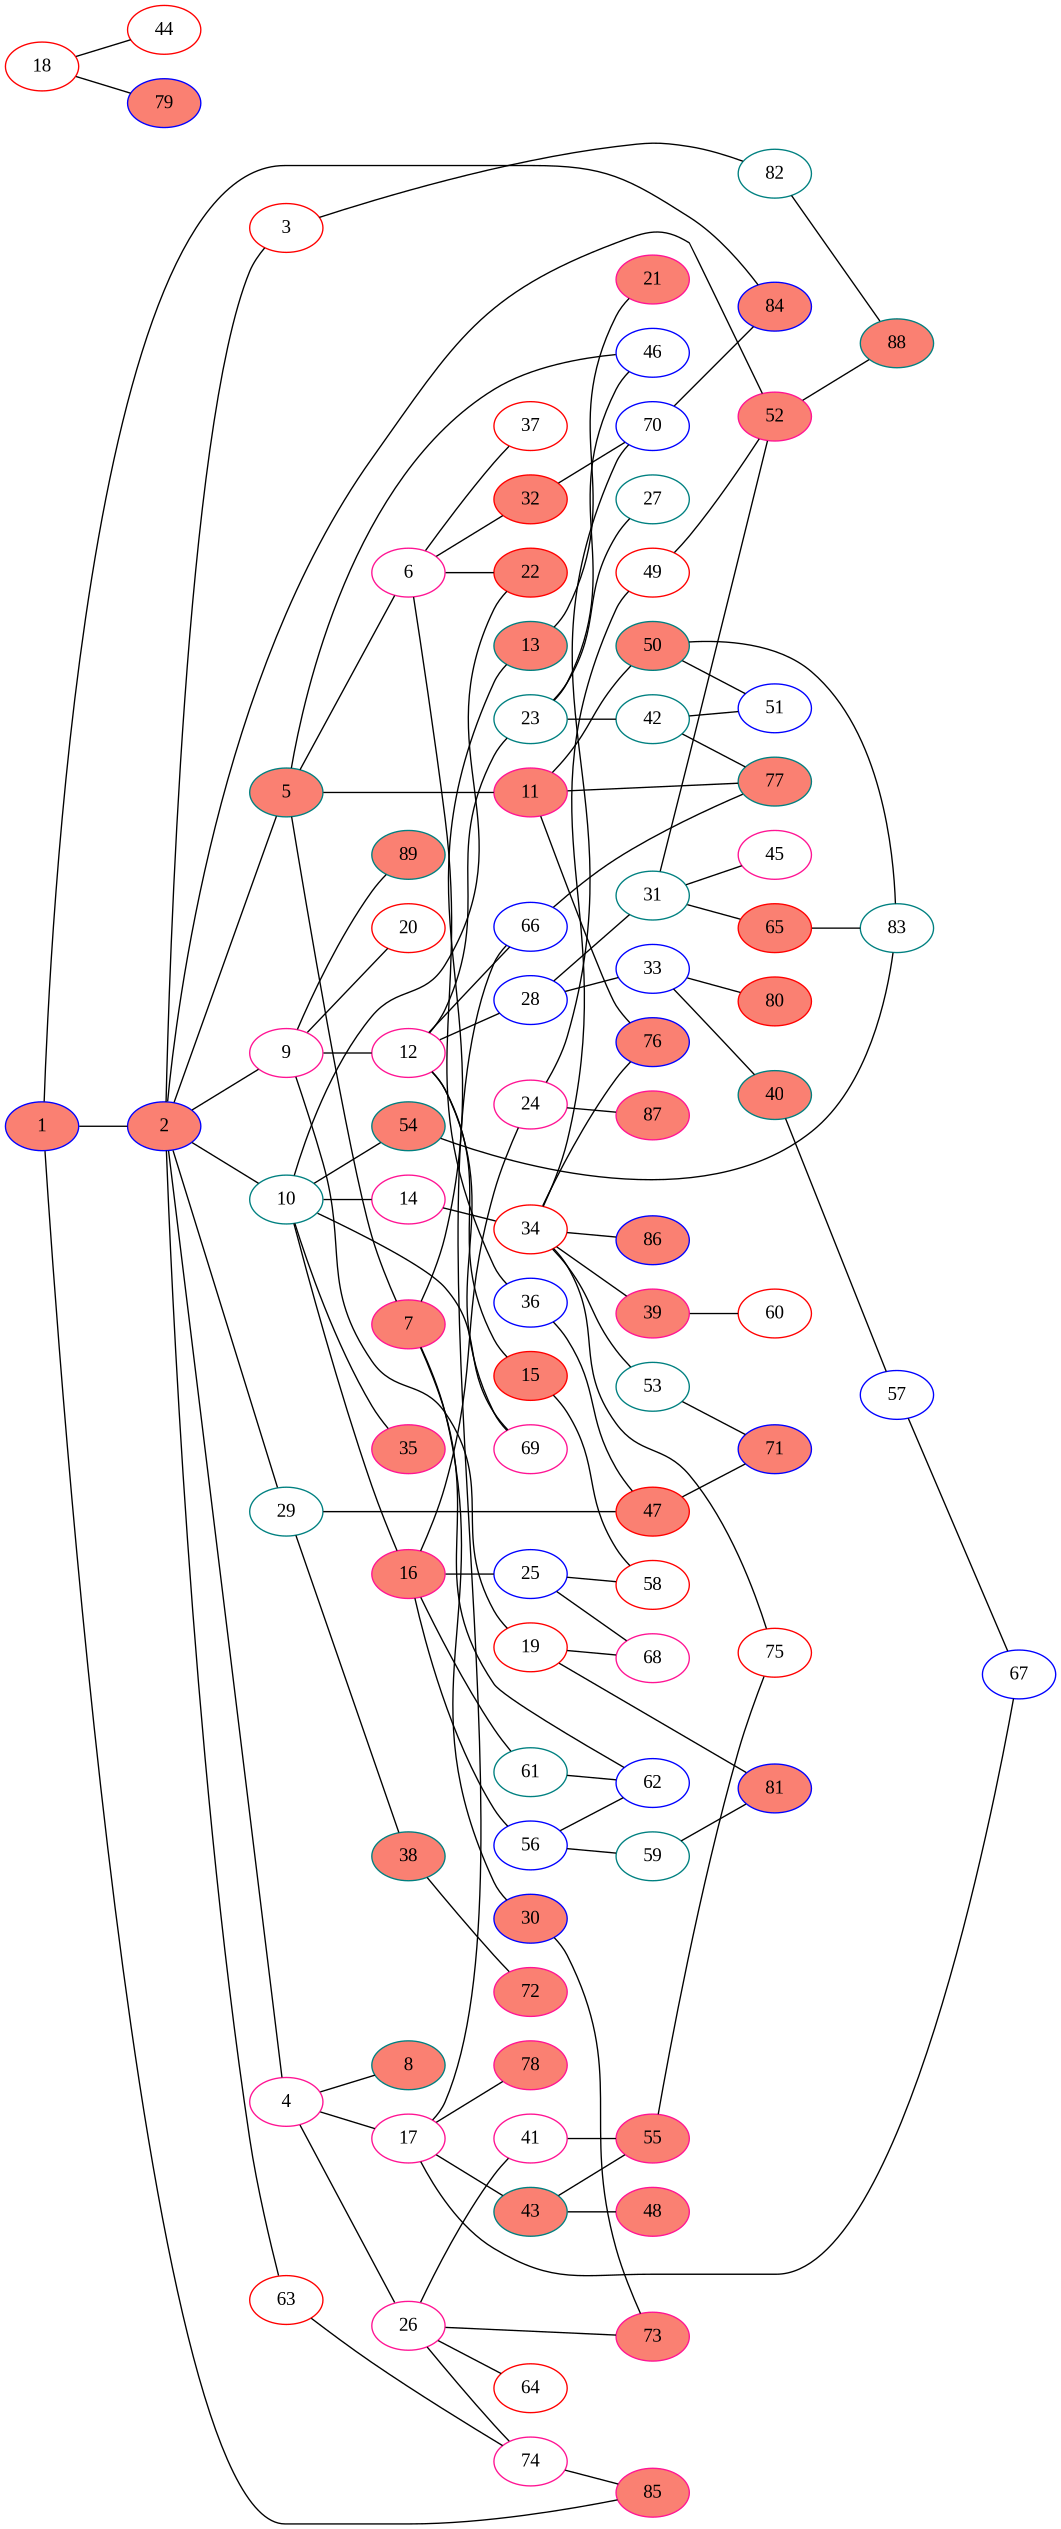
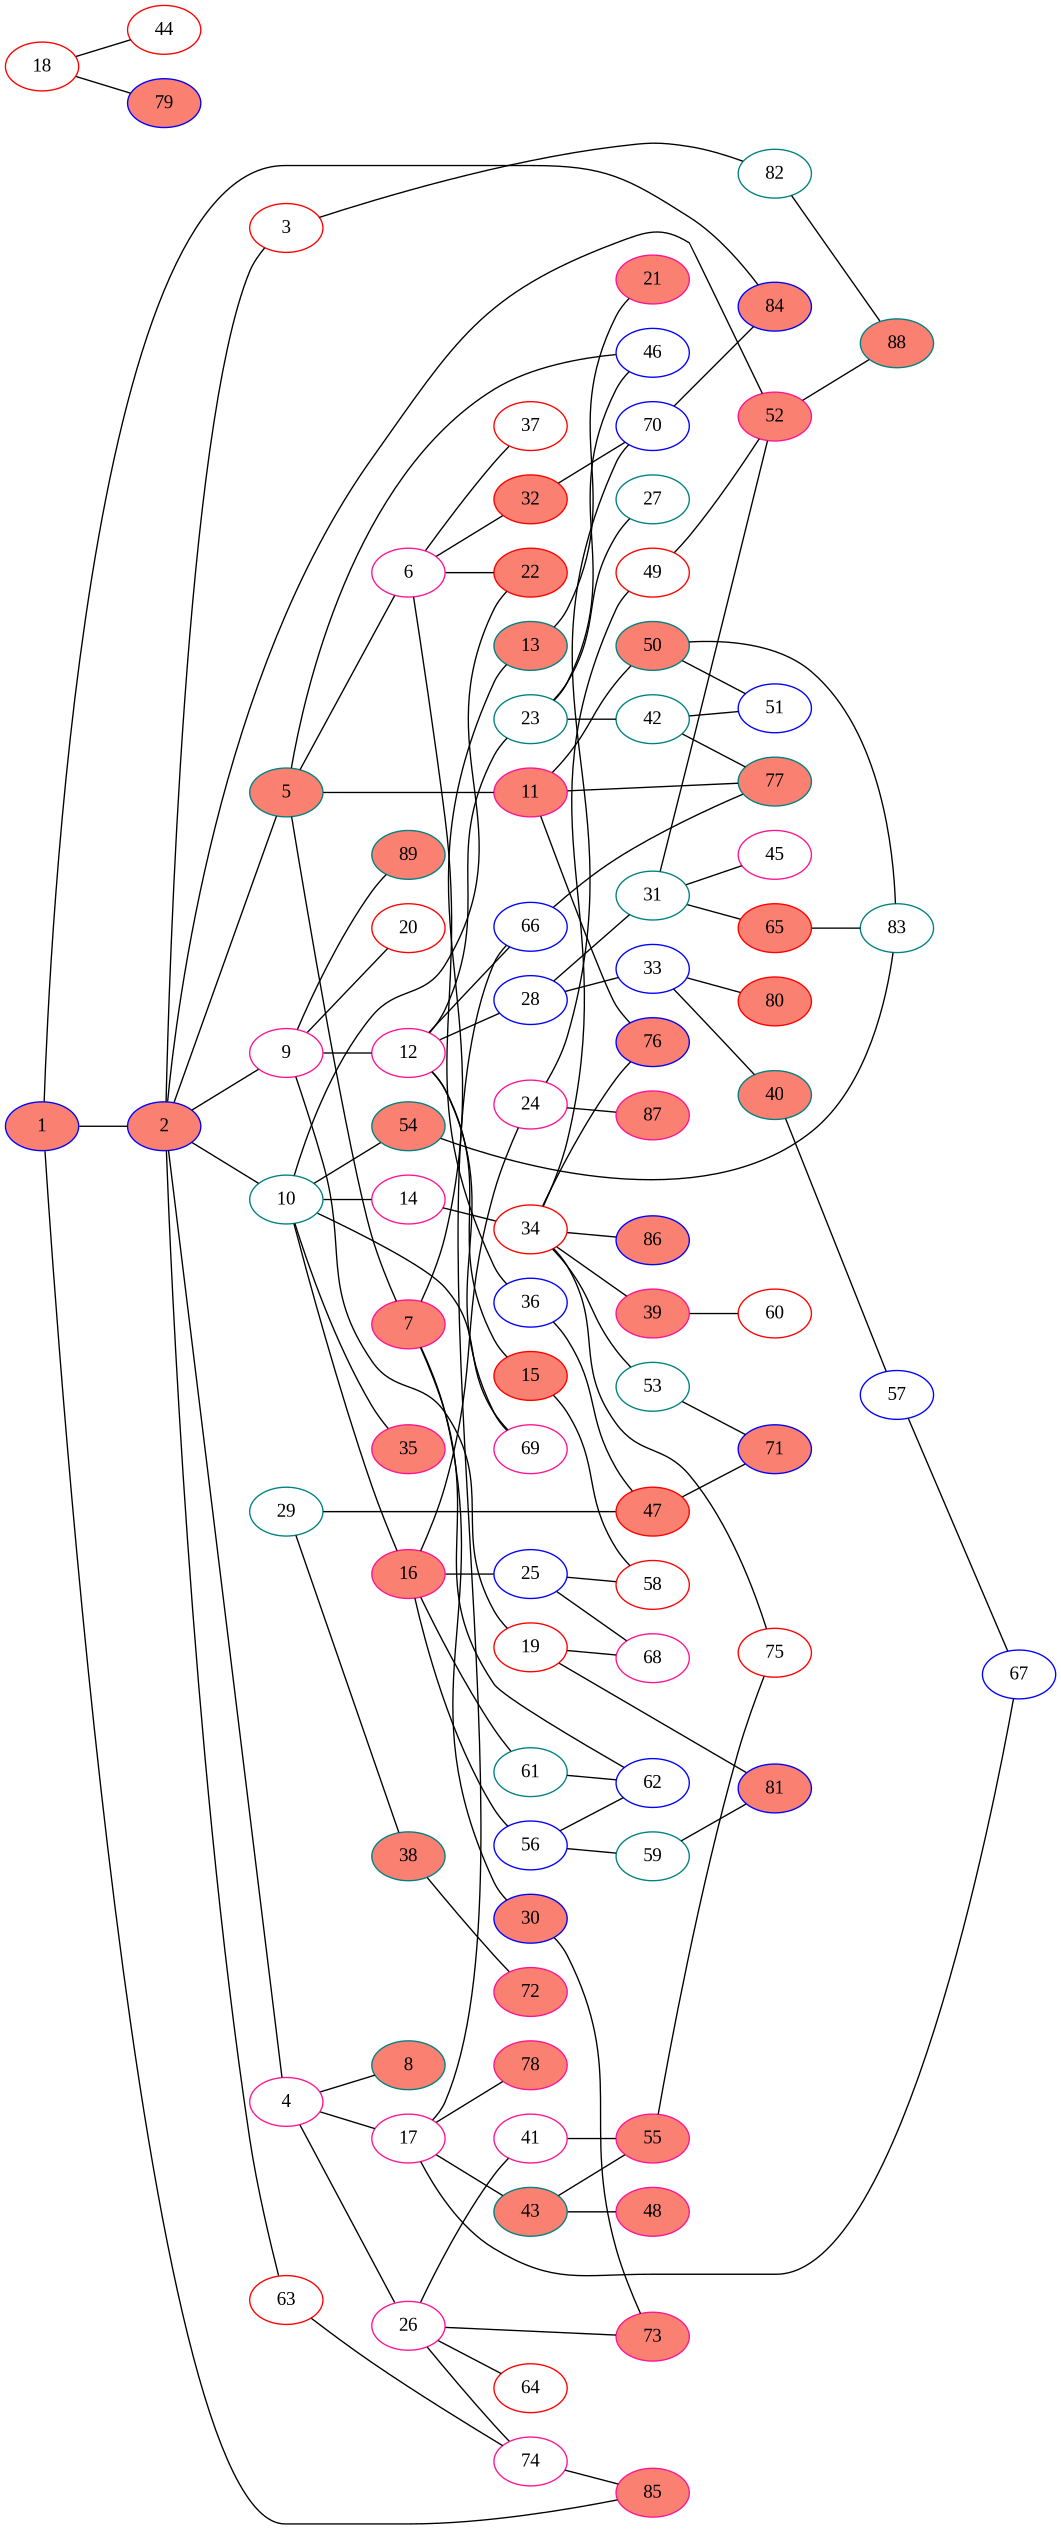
edge "2" -- "29": removed
